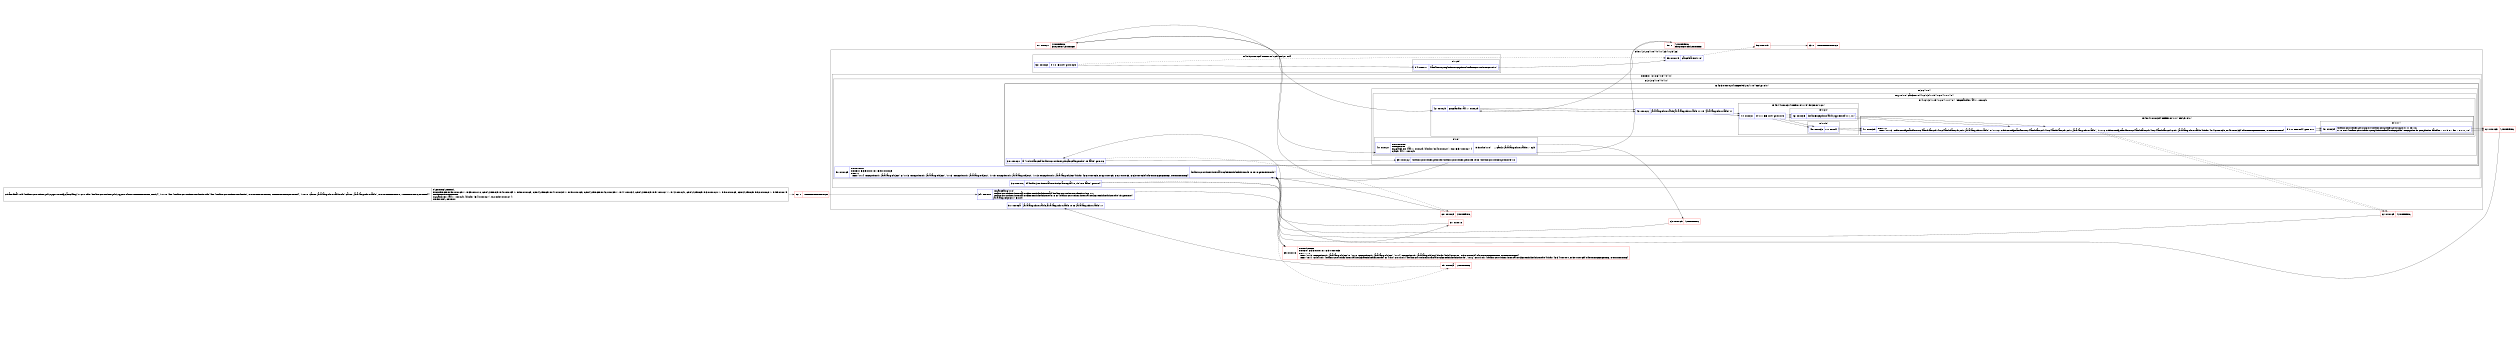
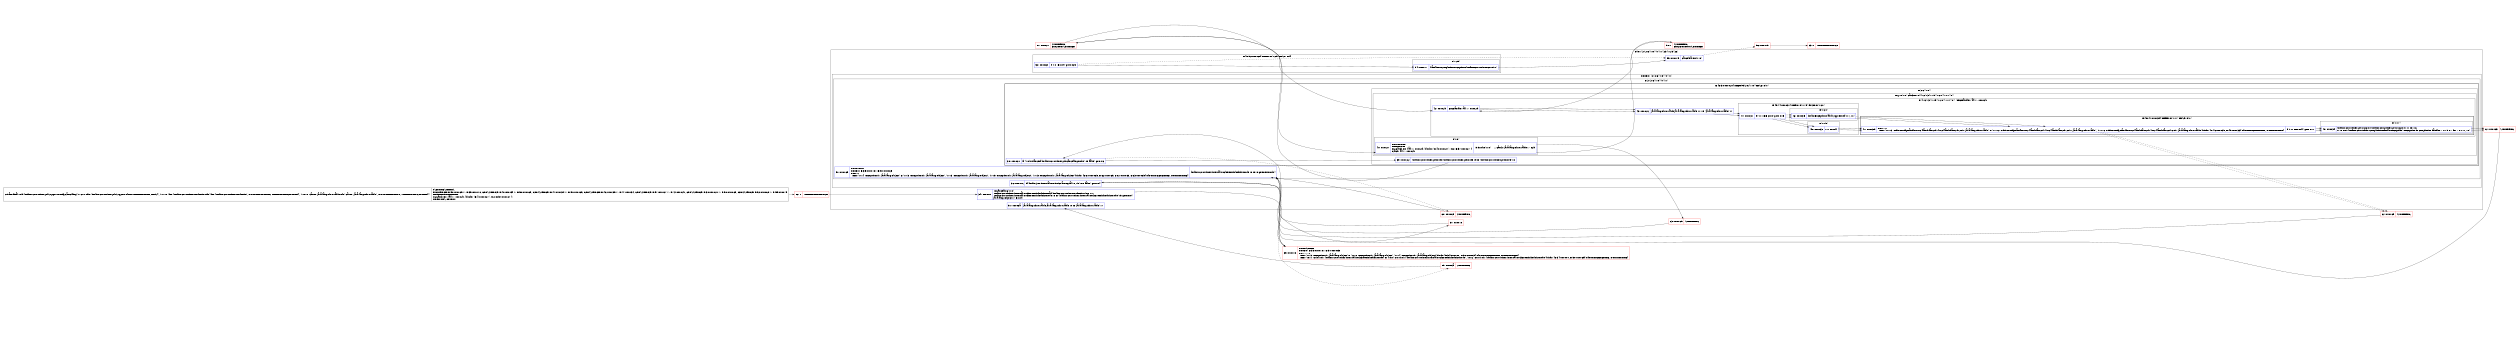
node "58: ?": text "EXC_LEAVE_SPLITTER" -> "EXC_BOTTOM_SPLITTER"
node "44: 0x0031": text "if (r11 == null) goto L15" -> "if (r11 == core) goto L15"
edge "35: 0x0018" -> "36: 0x001c": added
